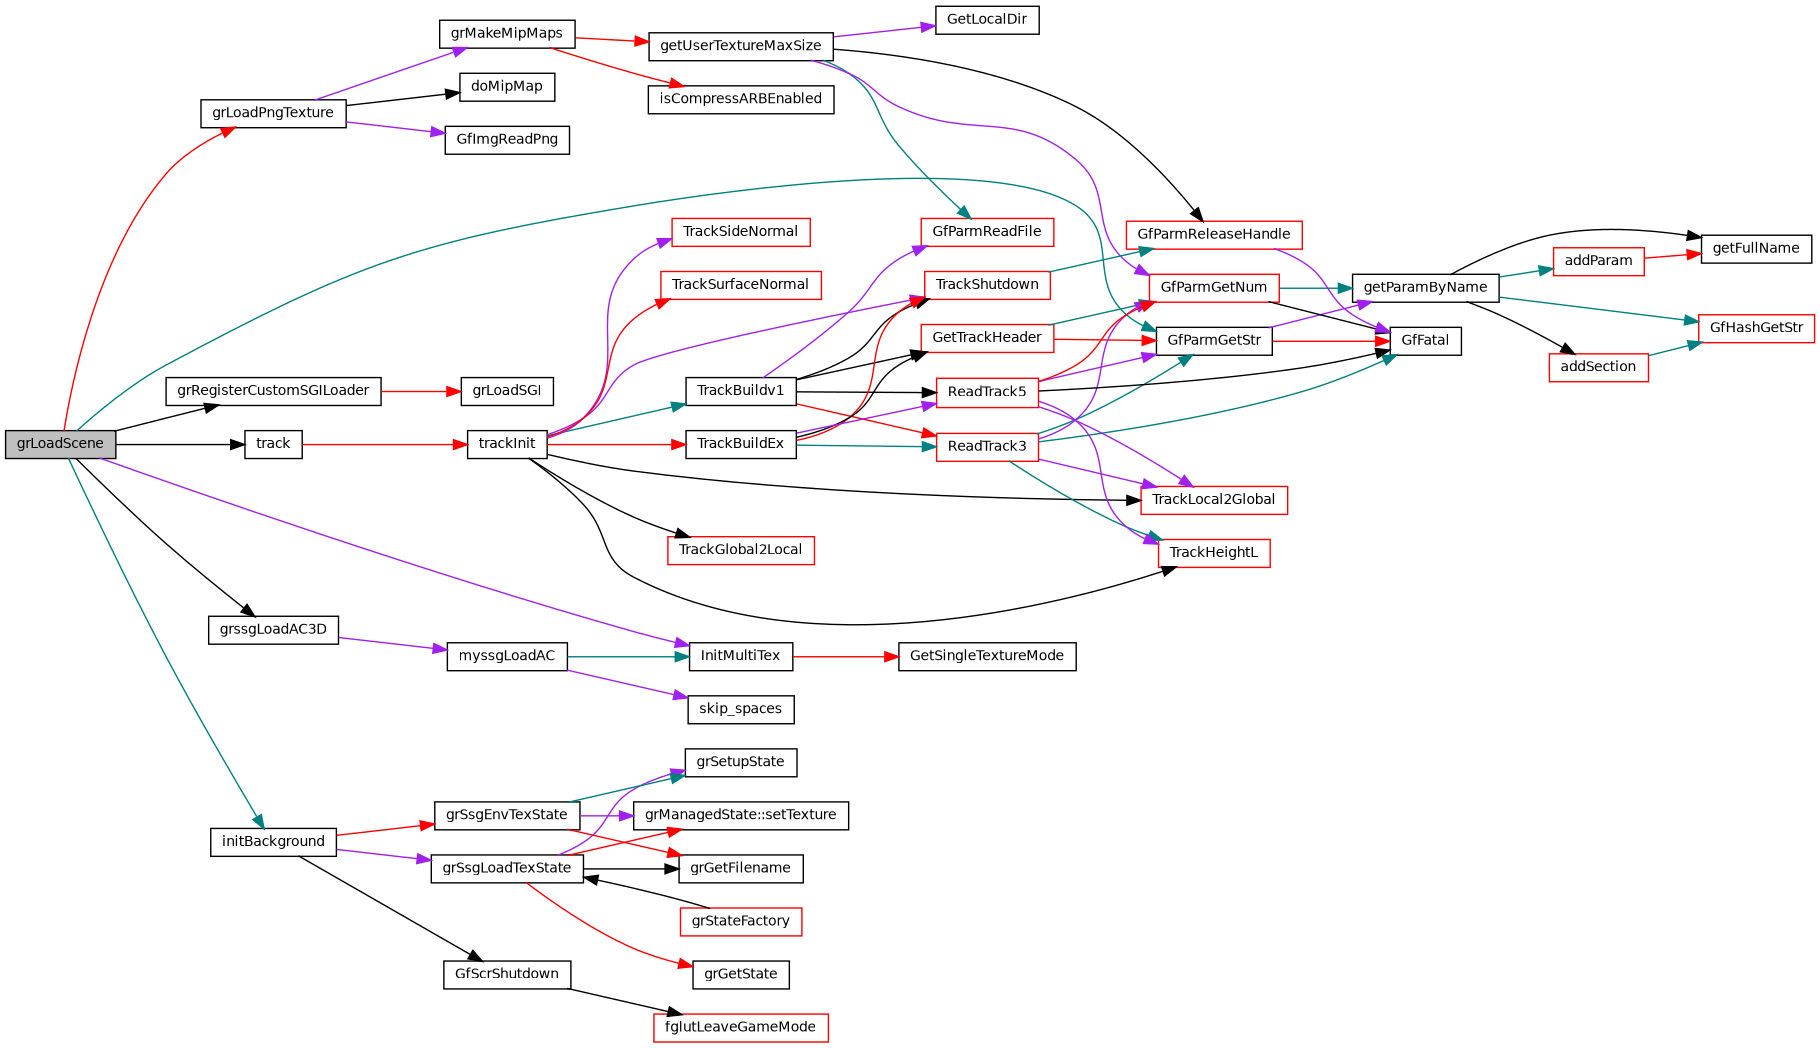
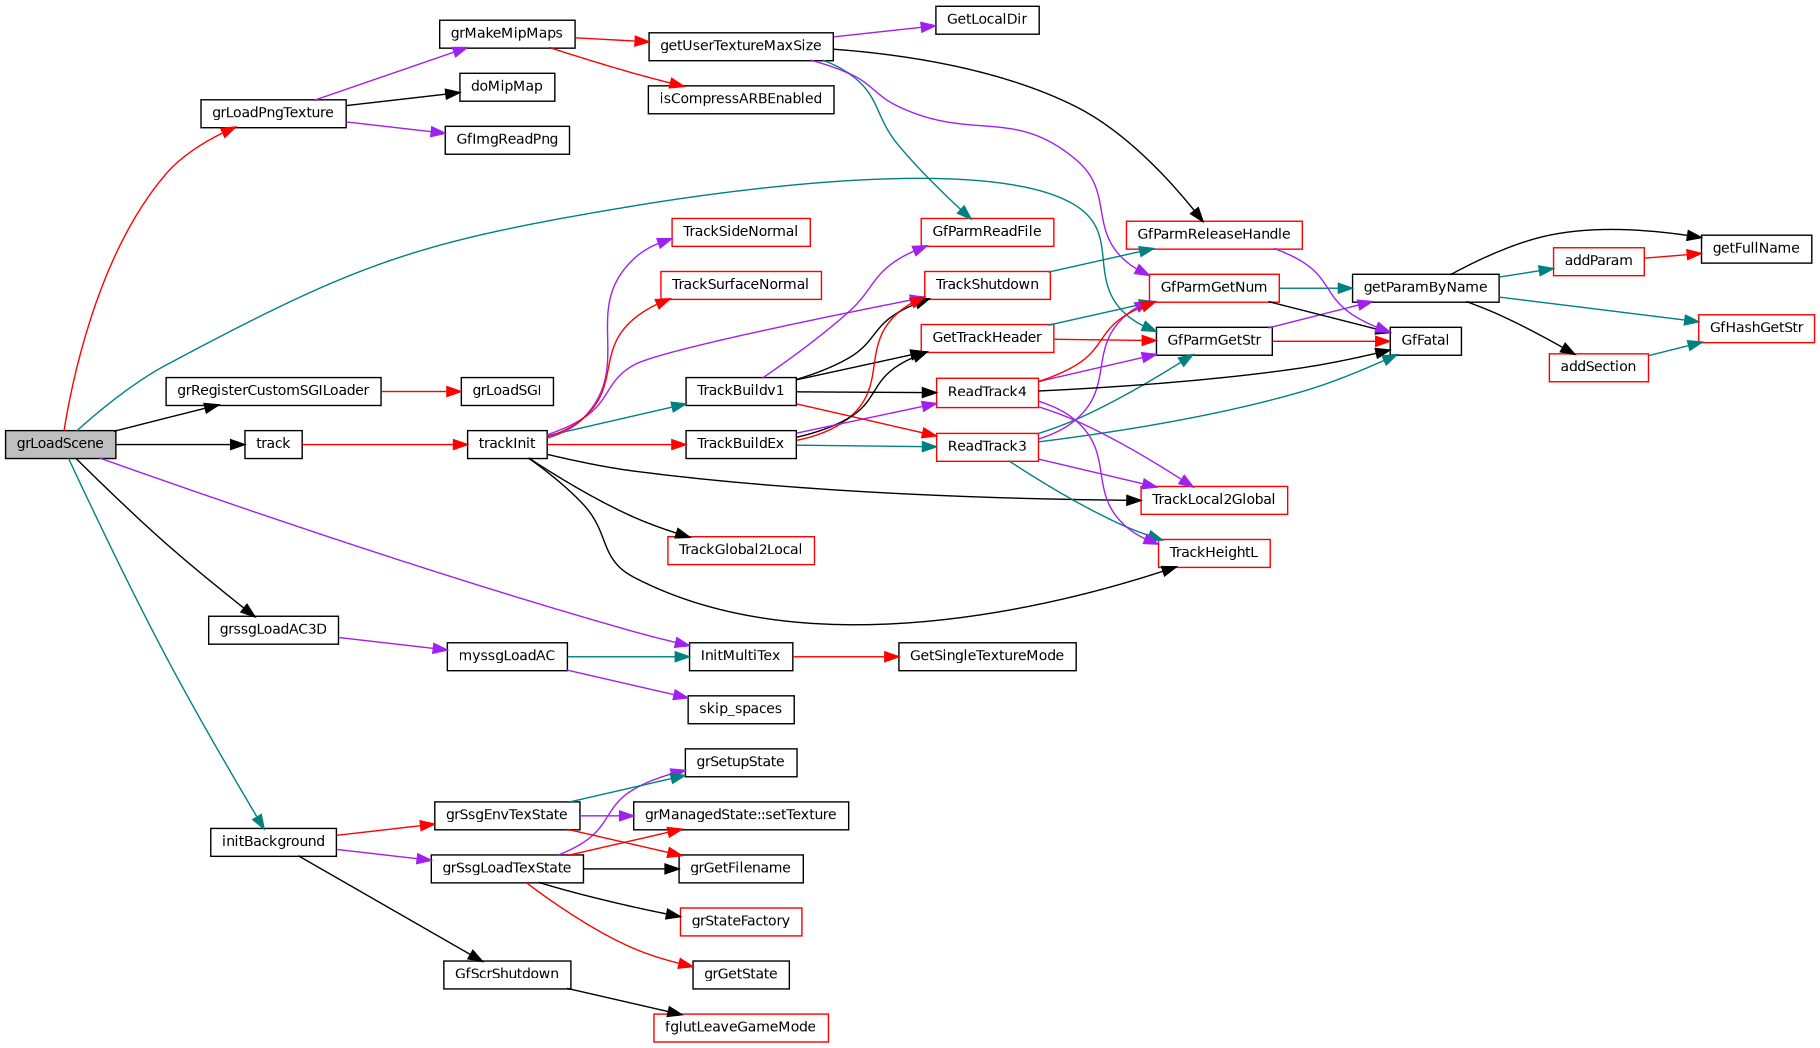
node "ReadTrack5": label "ReadTrack5" -> "ReadTrack4"
edge "grStateFactory" -> "grSsgLoadTexState": reversed
